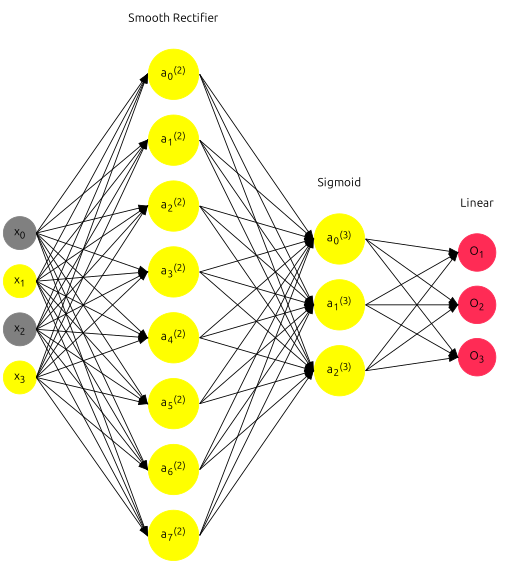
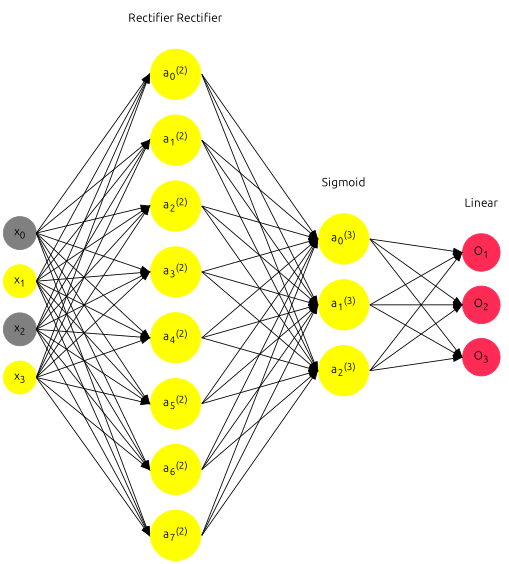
node "Smooth Rectifier": label "Smooth Rectifier" -> "Rectifier Rectifier"
